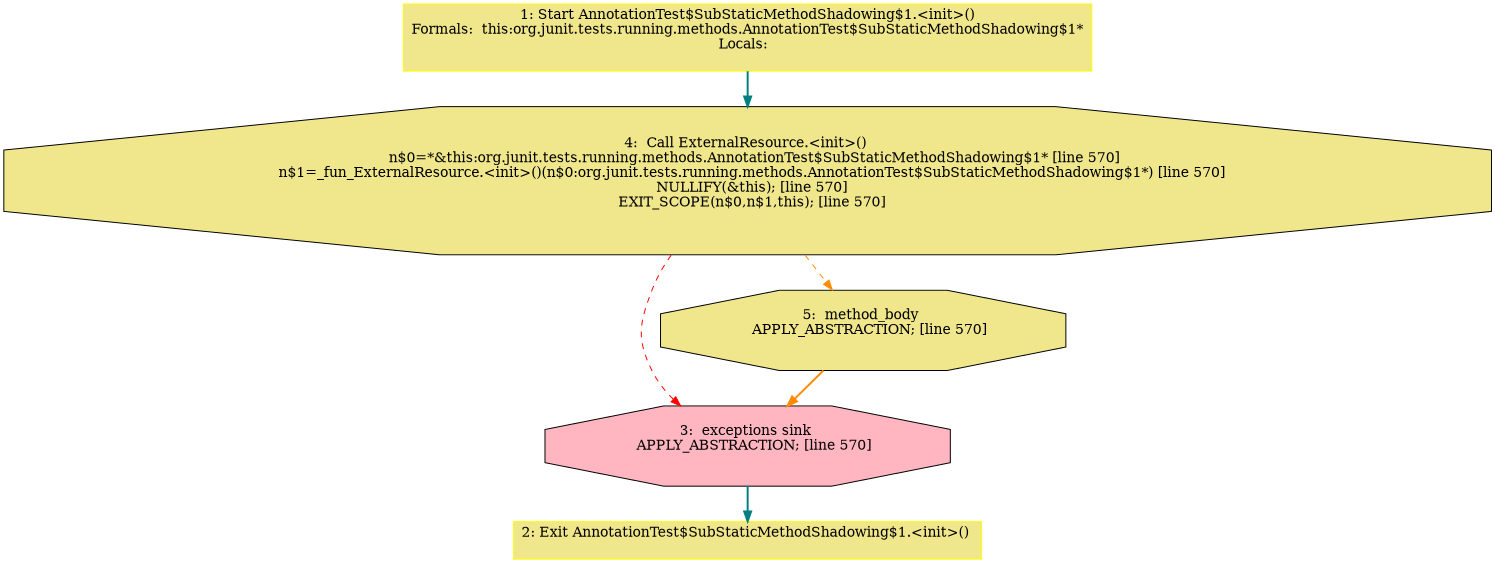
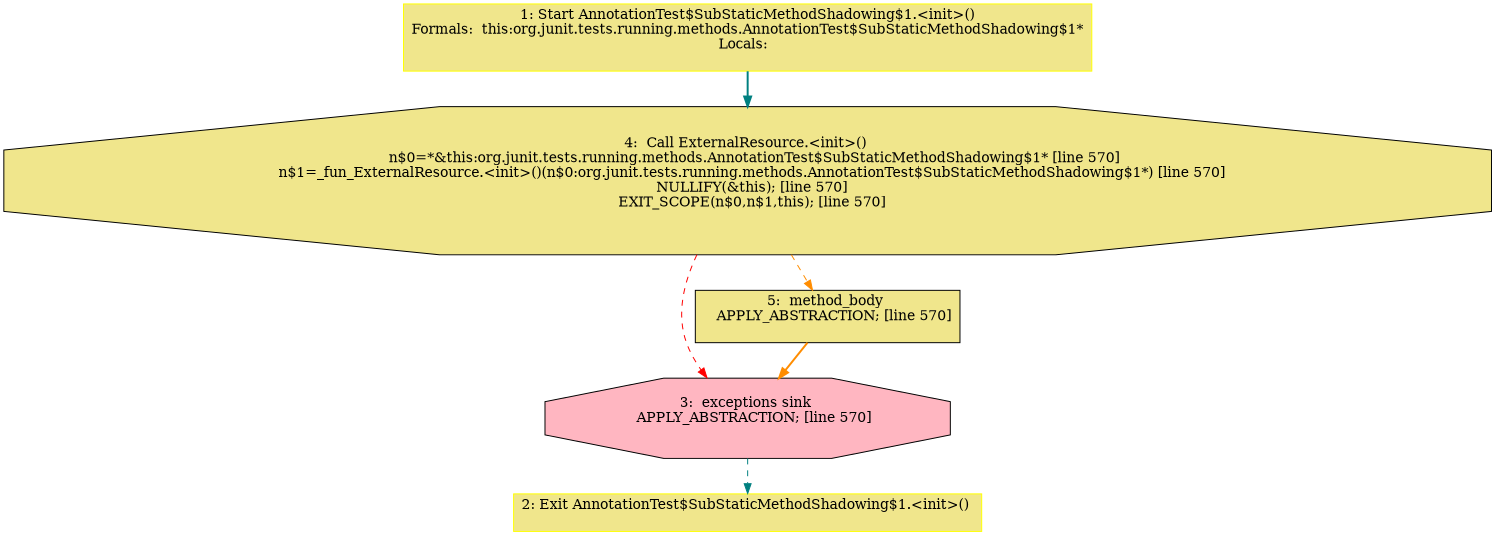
node "5:  method_body APPLY_ABSTRACTION; [line 570]": shape octagon -> box
edge "3:  exceptions sink APPLY_ABSTRACTION; [line 570]" -> "2: Exit AnnotationTest$SubStaticMethodShadowing$1.<init>()": style bold -> dashed
